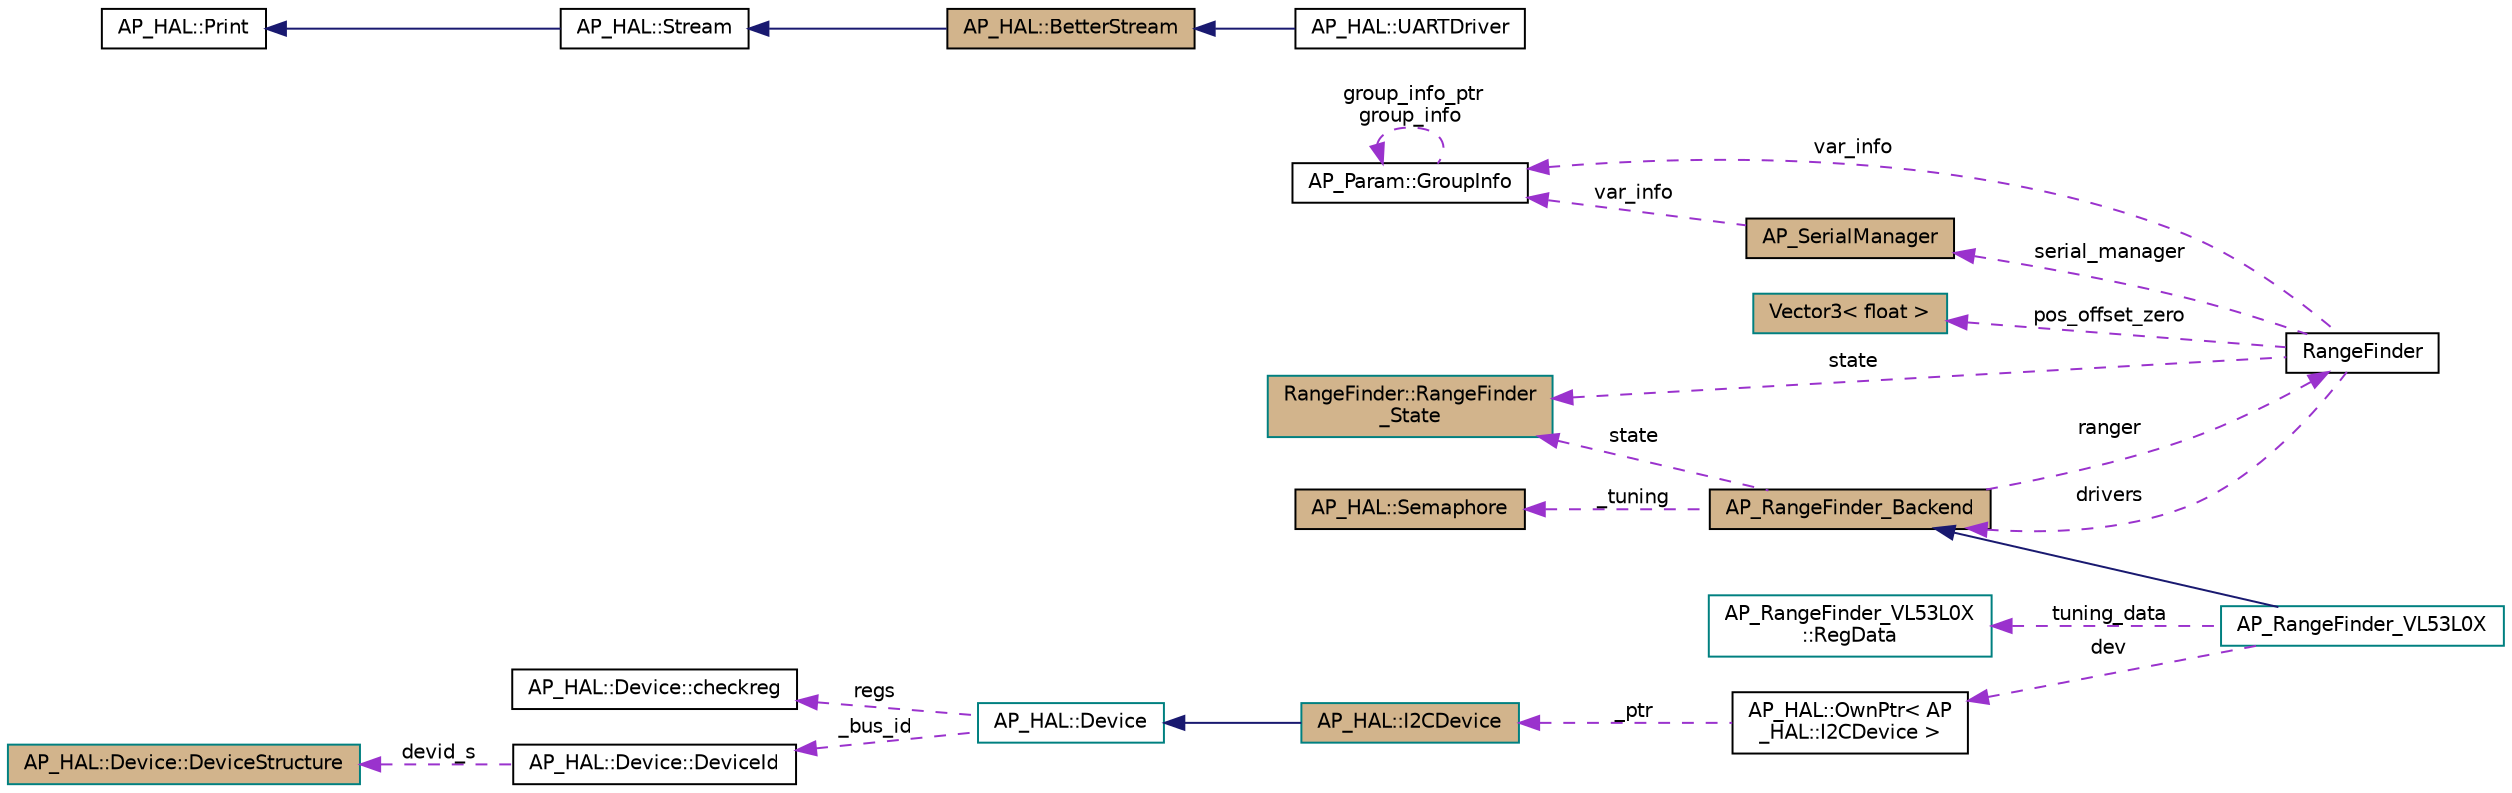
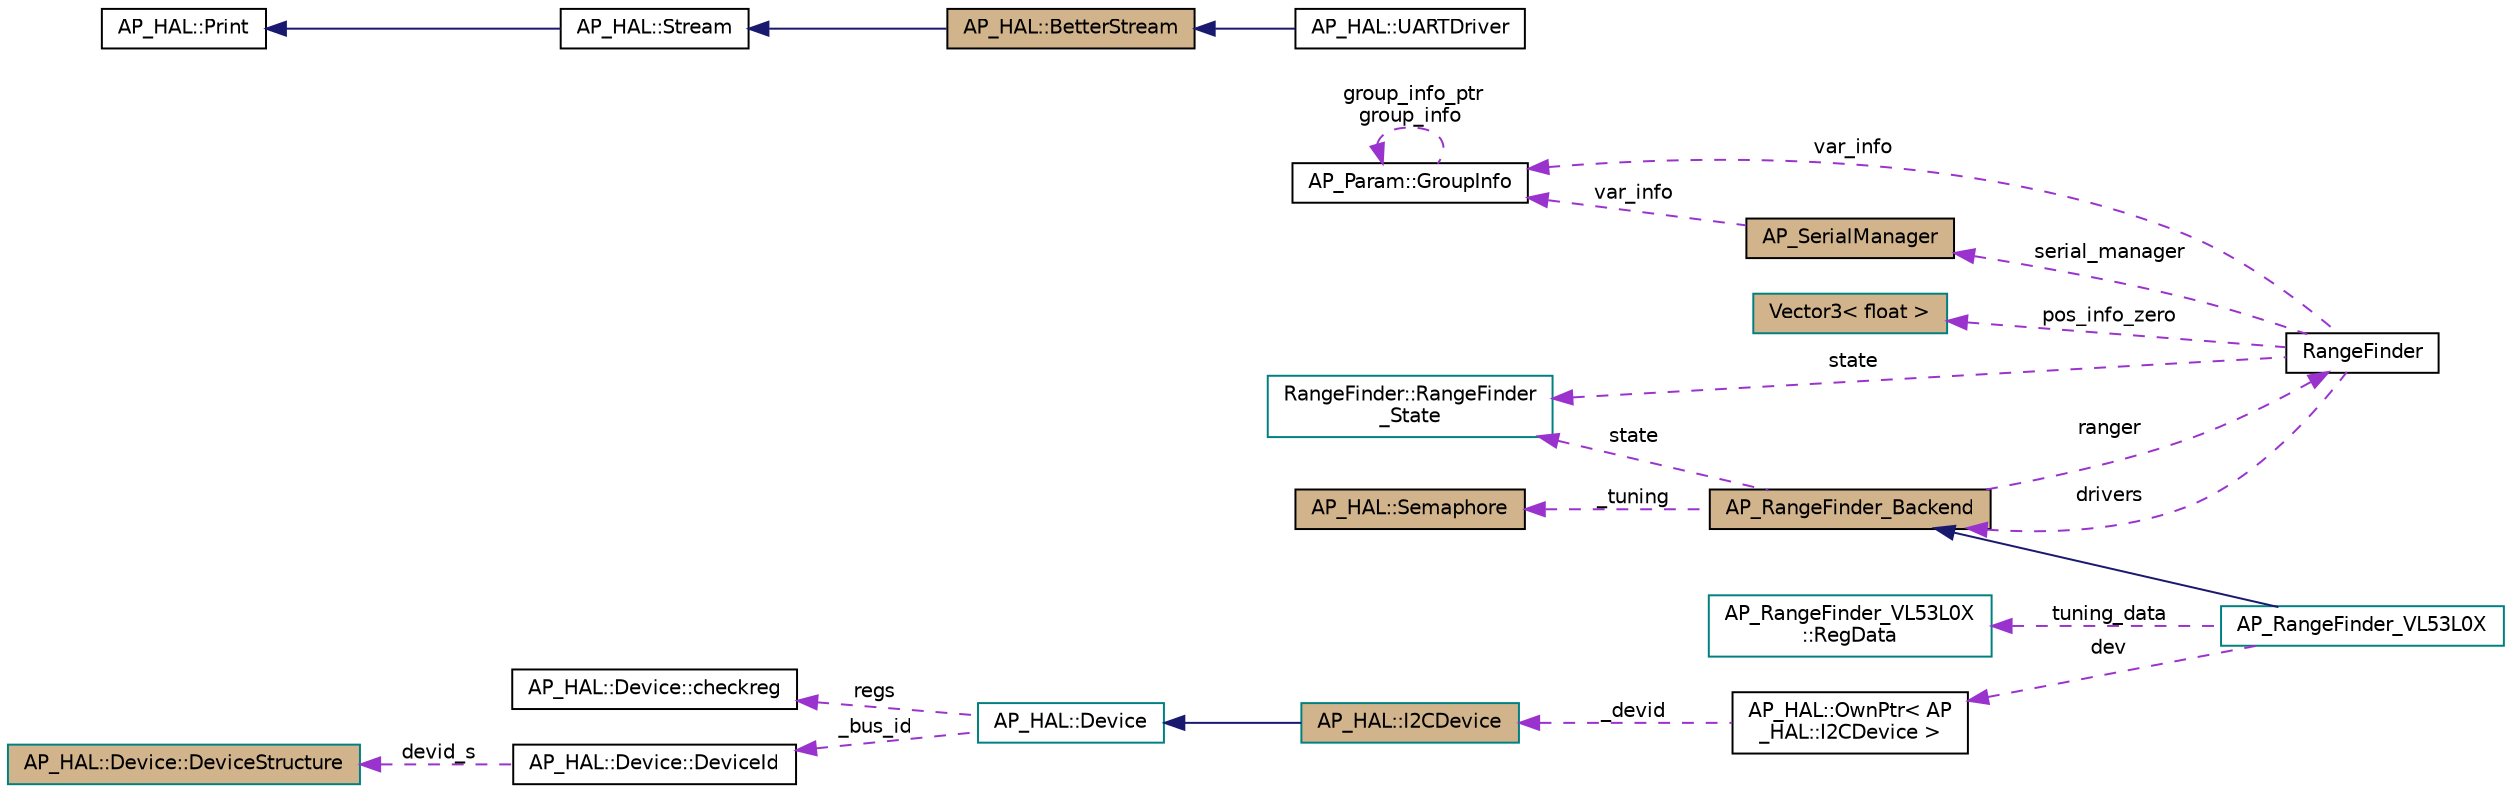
edge "RangeFinder" -> "Vector3< float >": label " pos_offset_zero" -> " pos_info_zero"
node "RangeFinder::RangeFinder _State": fillcolor tan -> white
edge "AP_HAL::OwnPtr< AP _HAL::I2CDevice >" -> "AP_HAL::I2CDevice": label " _ptr" -> " _devid"
